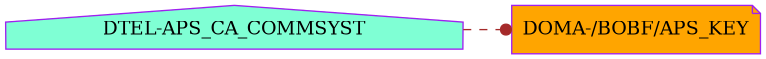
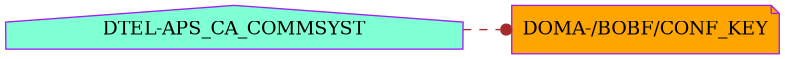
node "DOMA-/BOBF/APS_KEY": label "DOMA-/BOBF/APS_KEY" -> "DOMA-/BOBF/CONF_KEY"
